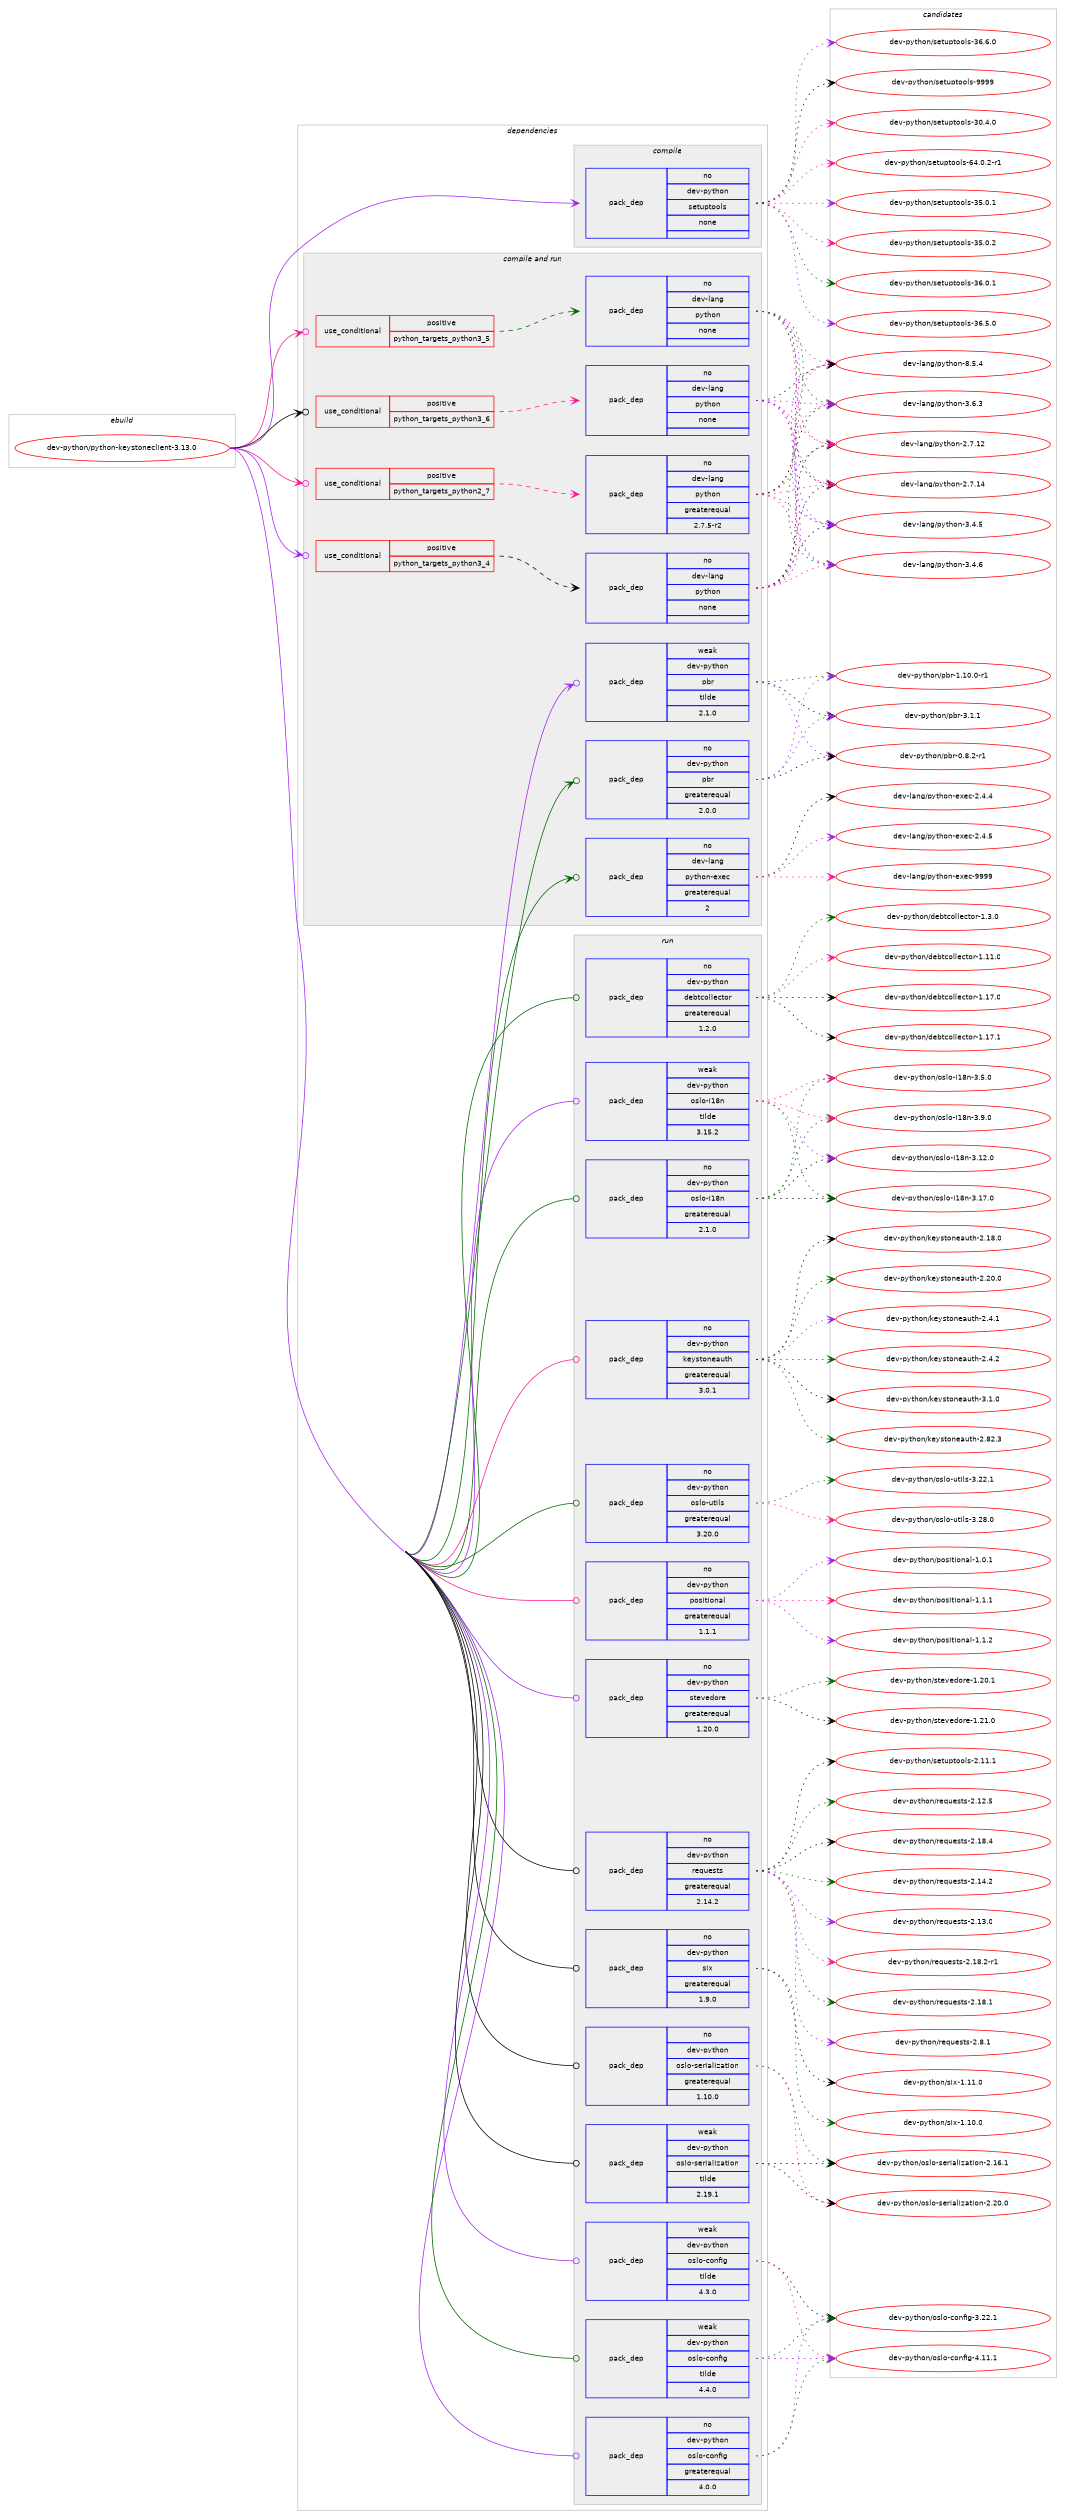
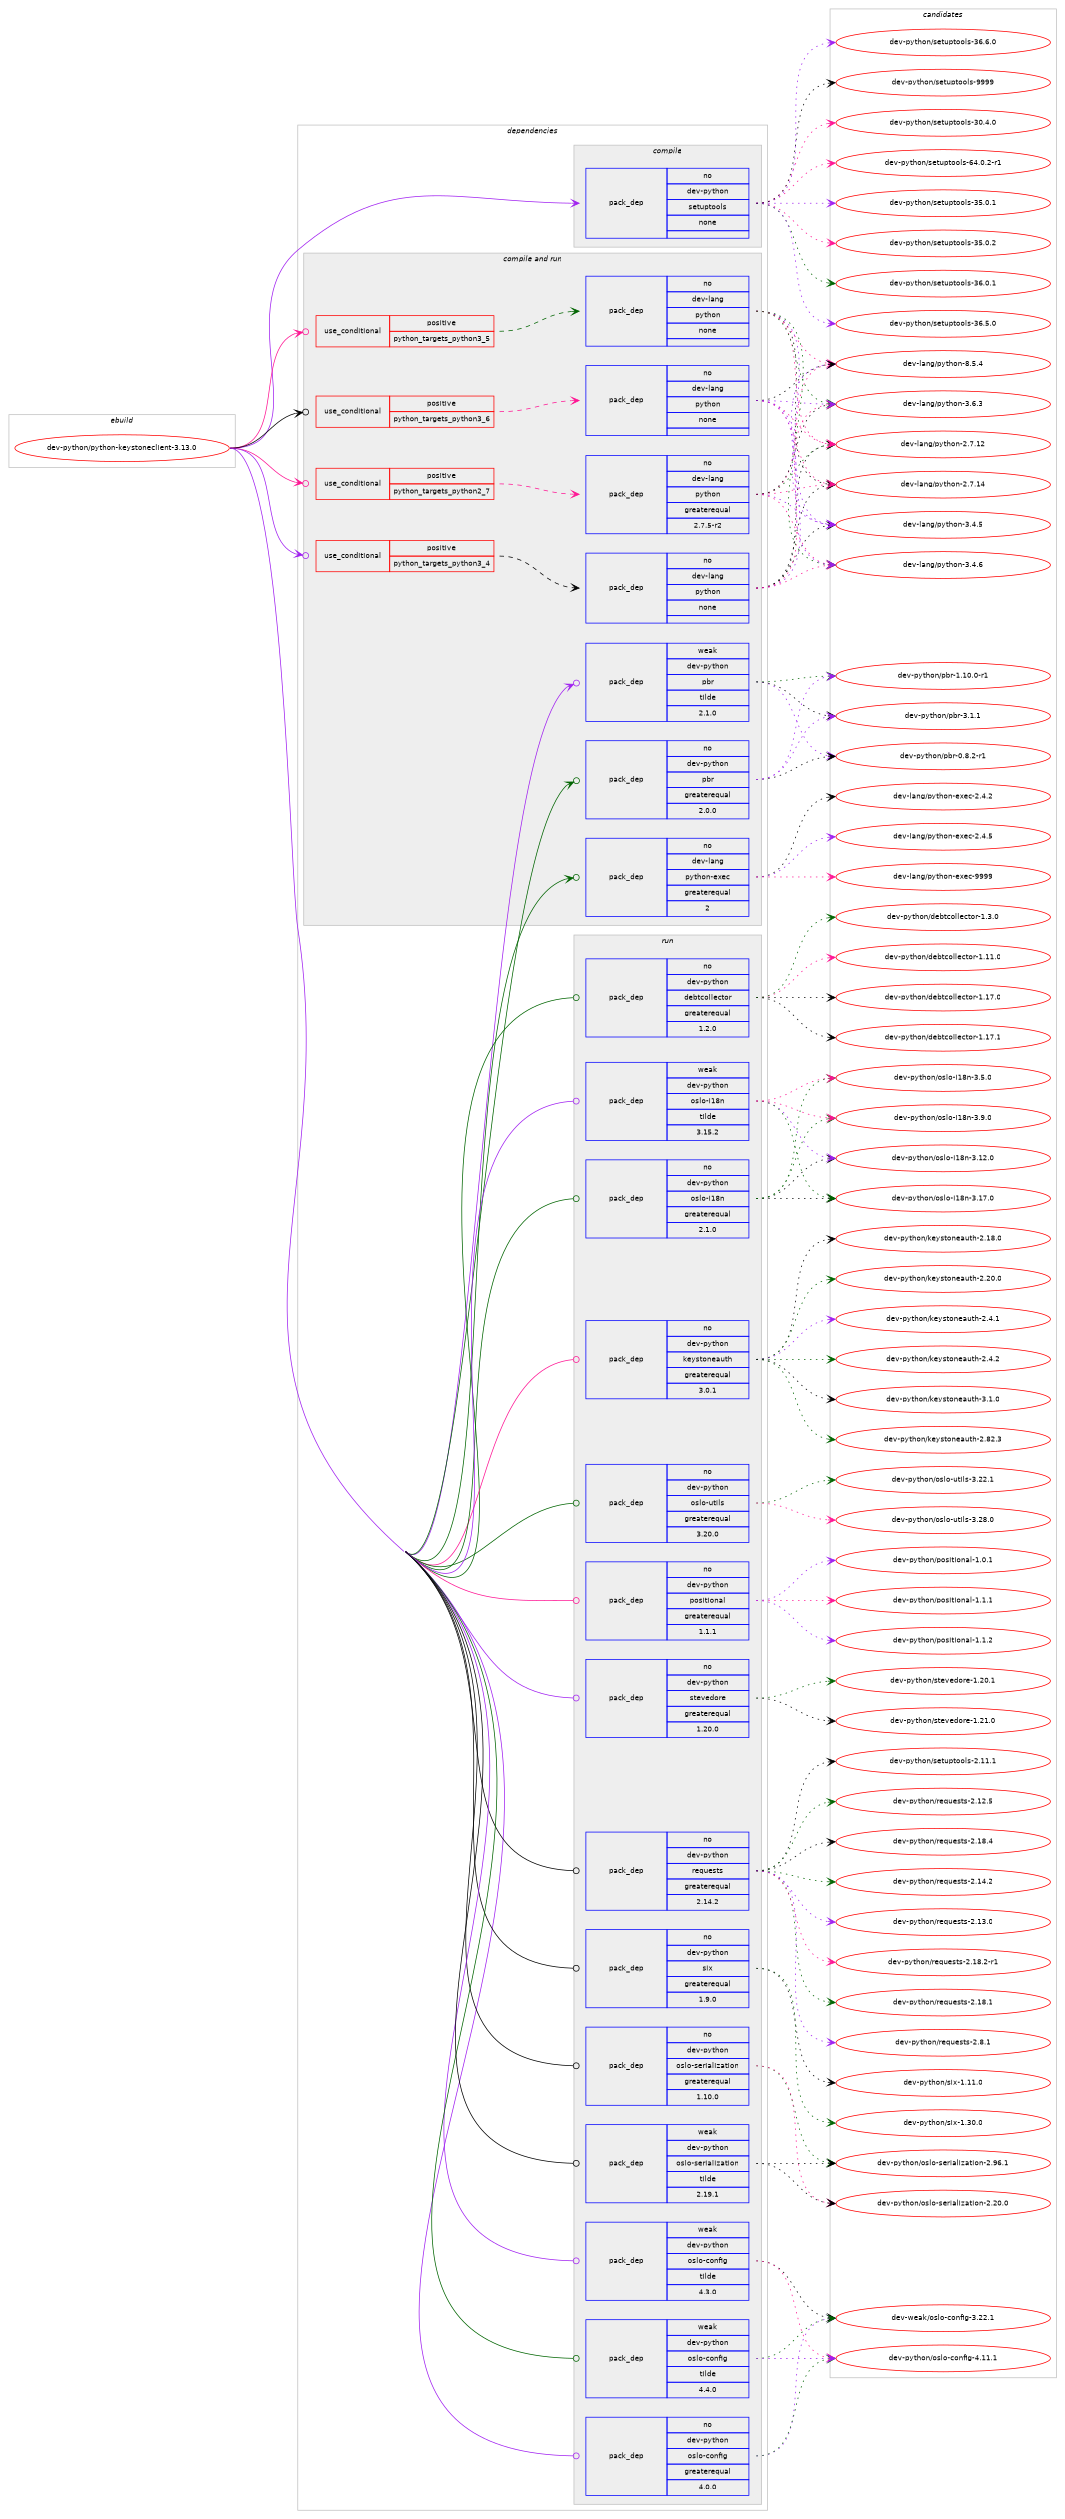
node "dev-lang/python-exec-2.4.4": label "dev-lang/python-exec-2.4.4" -> "dev-lang/python-exec-2.4.2"
node "dev-python/six-1.10.0": label "dev-python/six-1.10.0" -> "dev-python/six-1.30.0"
node "dev-python/oslo-serialization-2.16.1": label "dev-python/oslo-serialization-2.16.1" -> "dev-python/oslo-serialization-2.96.1"
node "dev-python/oslo-config-3.22.1": label "dev-python/oslo-config-3.22.1" -> "dev-weak/oslo-config-3.22.1"
